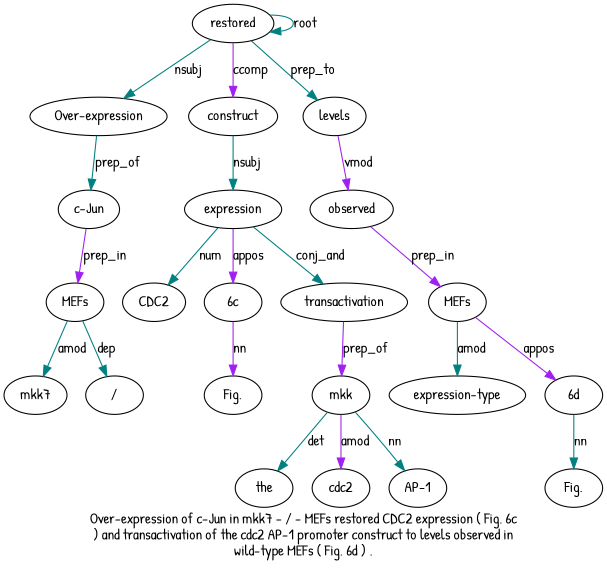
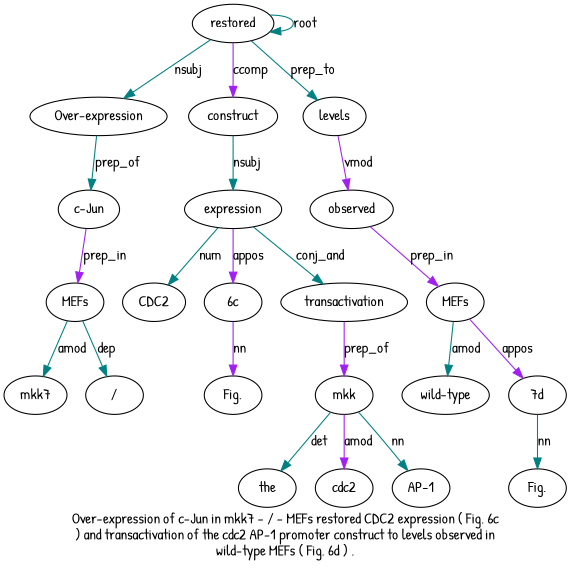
node "expression-type": label "expression-type" -> "wild-type"
node "6d": label "6d" -> "7d"
